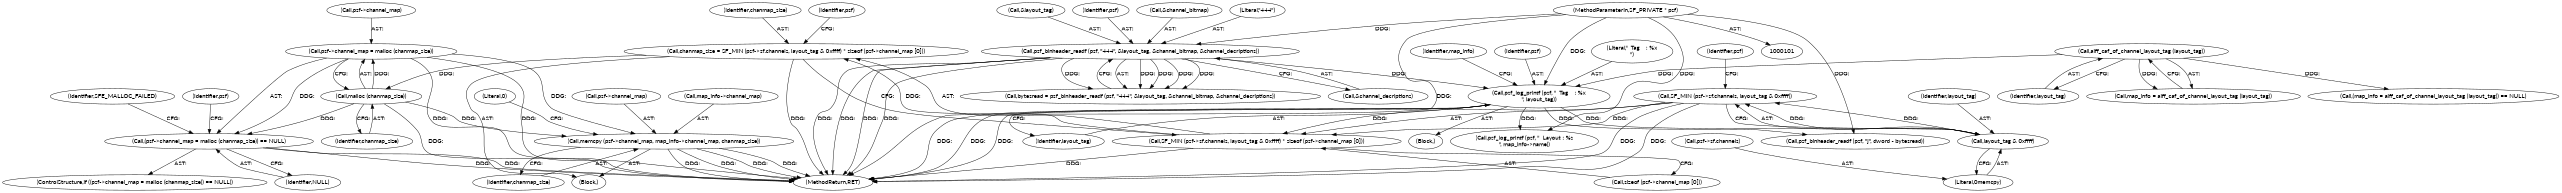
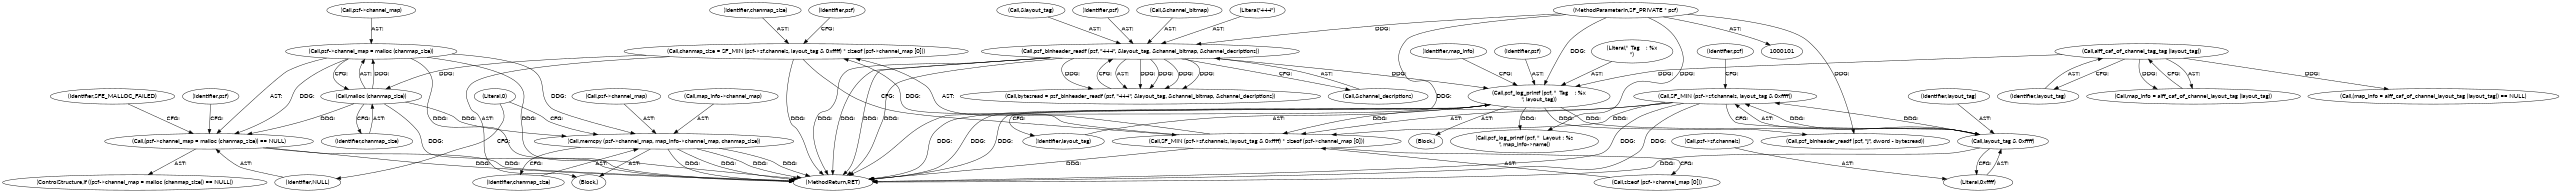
node "(Call,aiff_caf_of_channel_layout_tag (layout_tag))": label "(Call,aiff_caf_of_channel_layout_tag (layout_tag))" -> "(Call,aiff_caf_of_channel_tag_tag (layout_tag))"
edge "(Call,(psf->channel_map = malloc (chanmap_size)) == NULL)" -> "(Identifier,NULL)": now "(Literal,0)" -> "(Identifier,NULL)"
edge "(Call,layout_tag & 0xffff)" -> "(MethodReturn,RET)": added, label "DDG:"
node "(Literal,0memcpy)": label "(Literal,0memcpy)" -> "(Literal,0xffff)"
